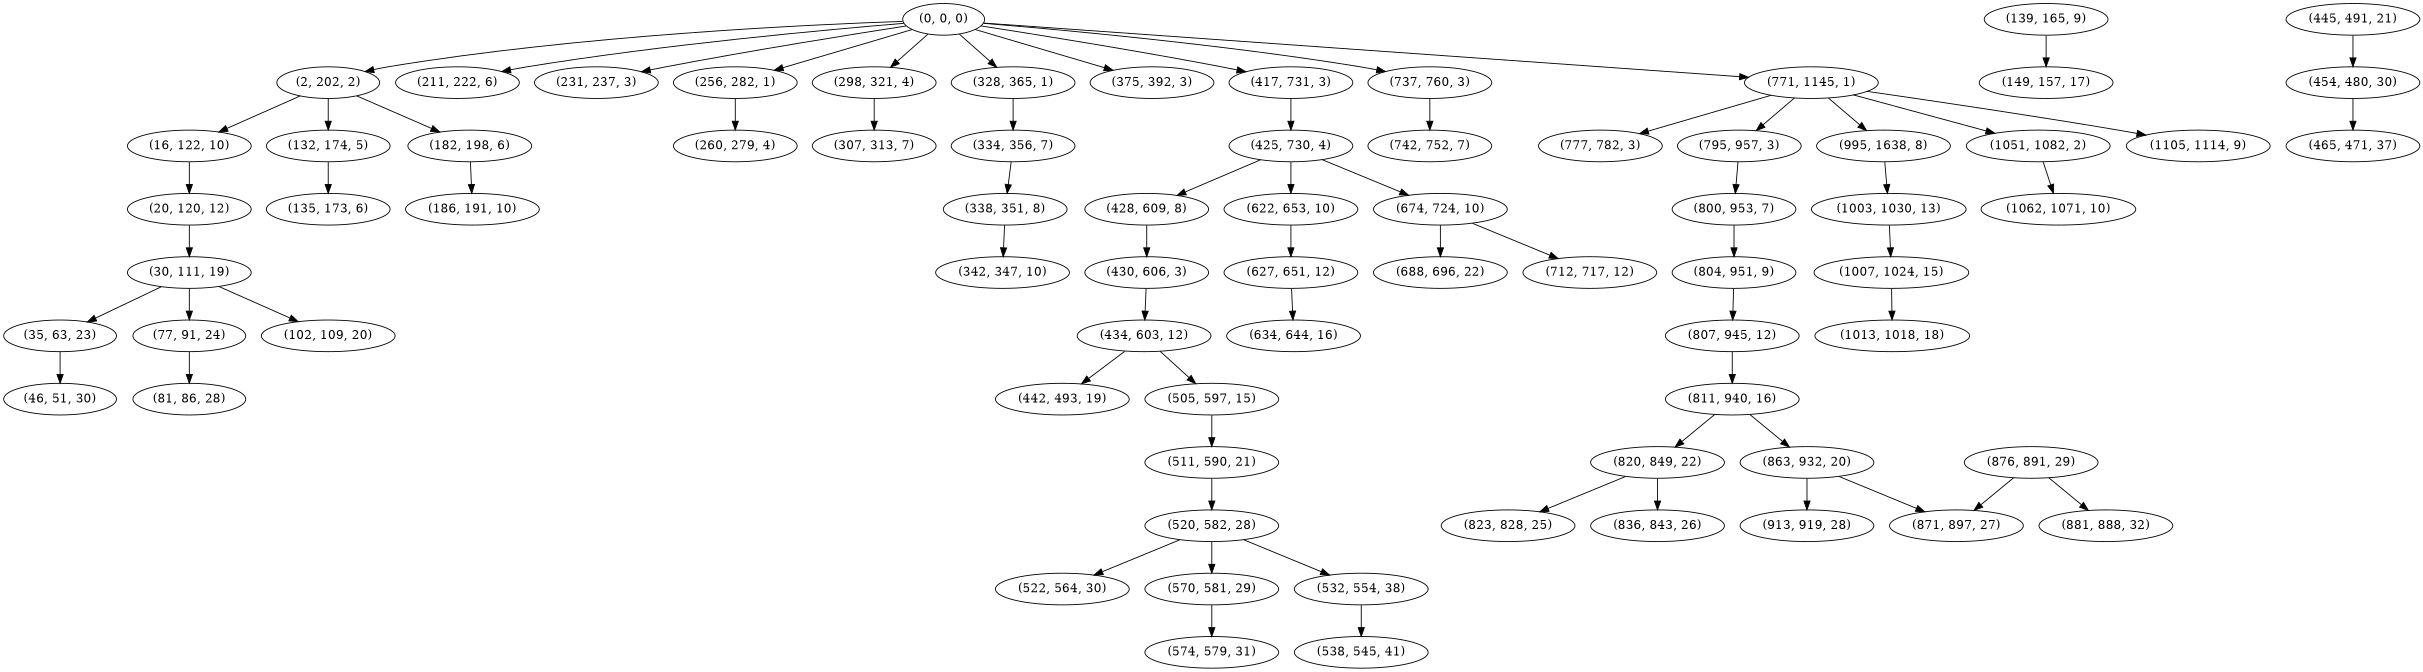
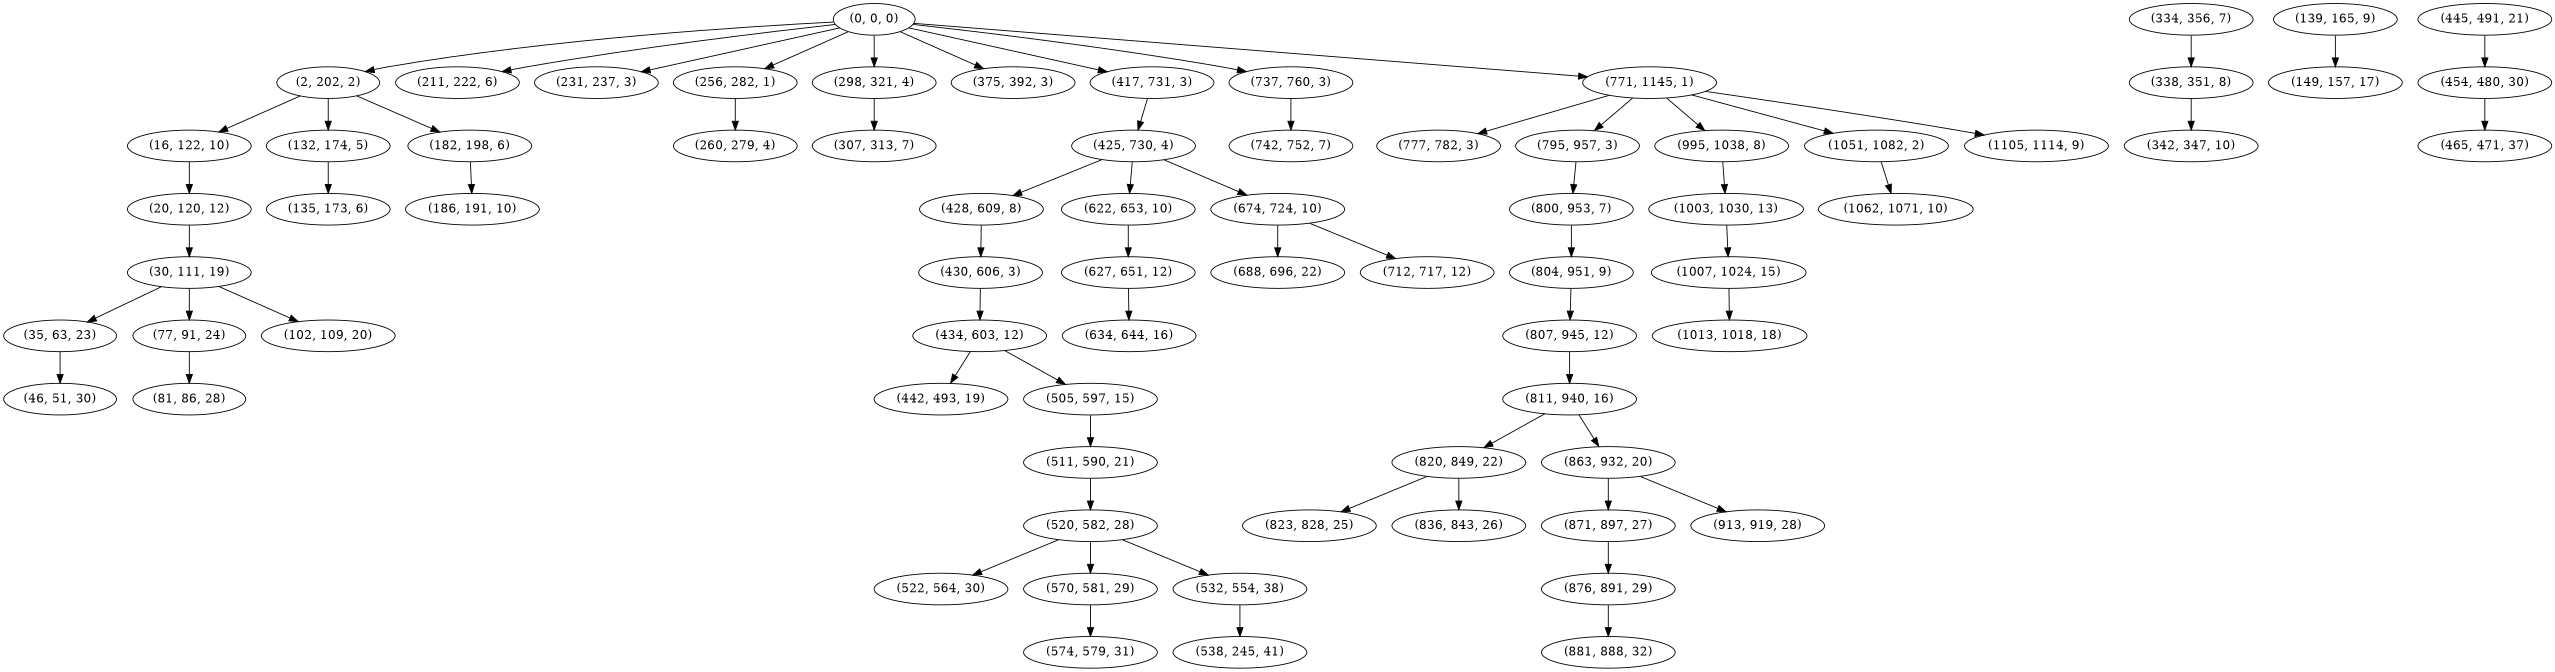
node "(328, 365, 1)": removed
node "(995, 1638, 8)": label "(995, 1638, 8)" -> "(995, 1038, 8)"
edge "(876, 891, 29)" -> "(871, 897, 27)": reversed
node "(538, 545, 41)": label "(538, 545, 41)" -> "(538, 245, 41)"
